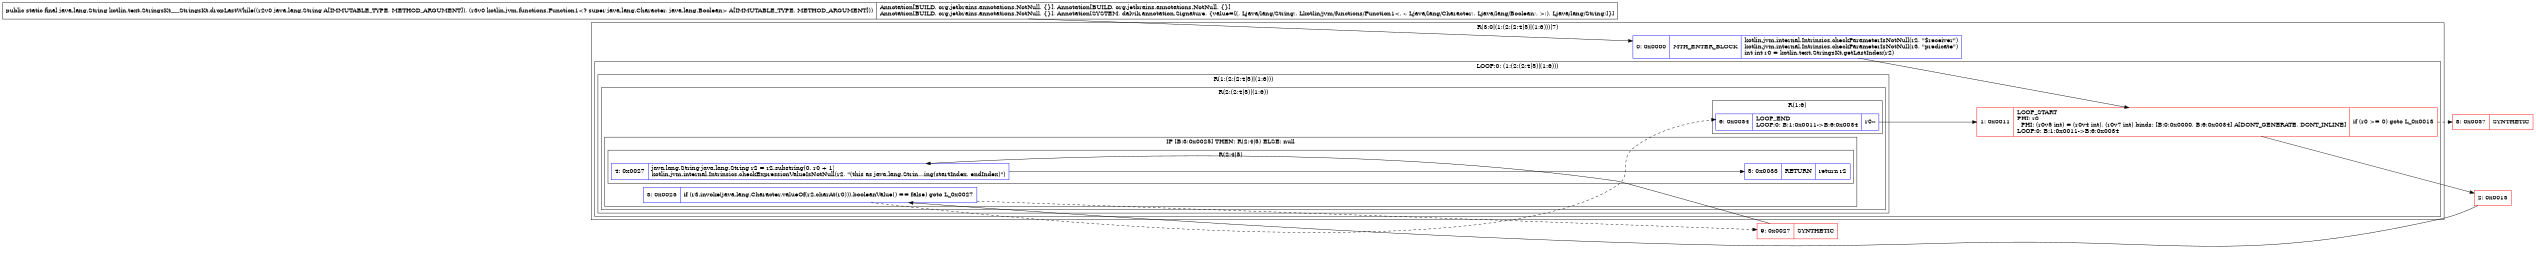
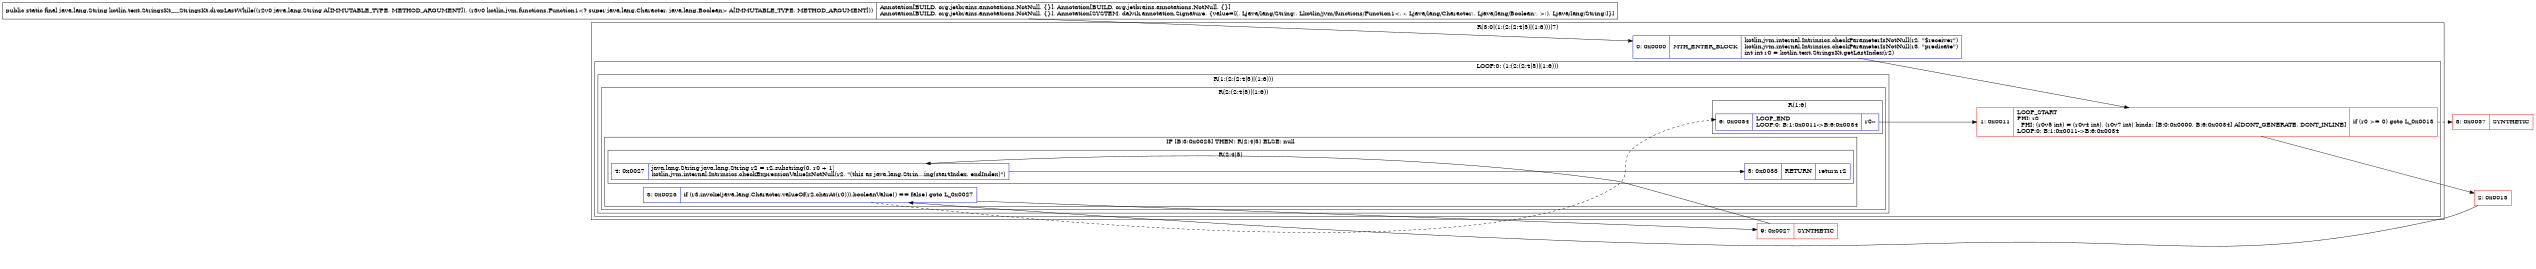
edge "3: 0x0025" -> "9: 0x0027": style dashed -> solid
